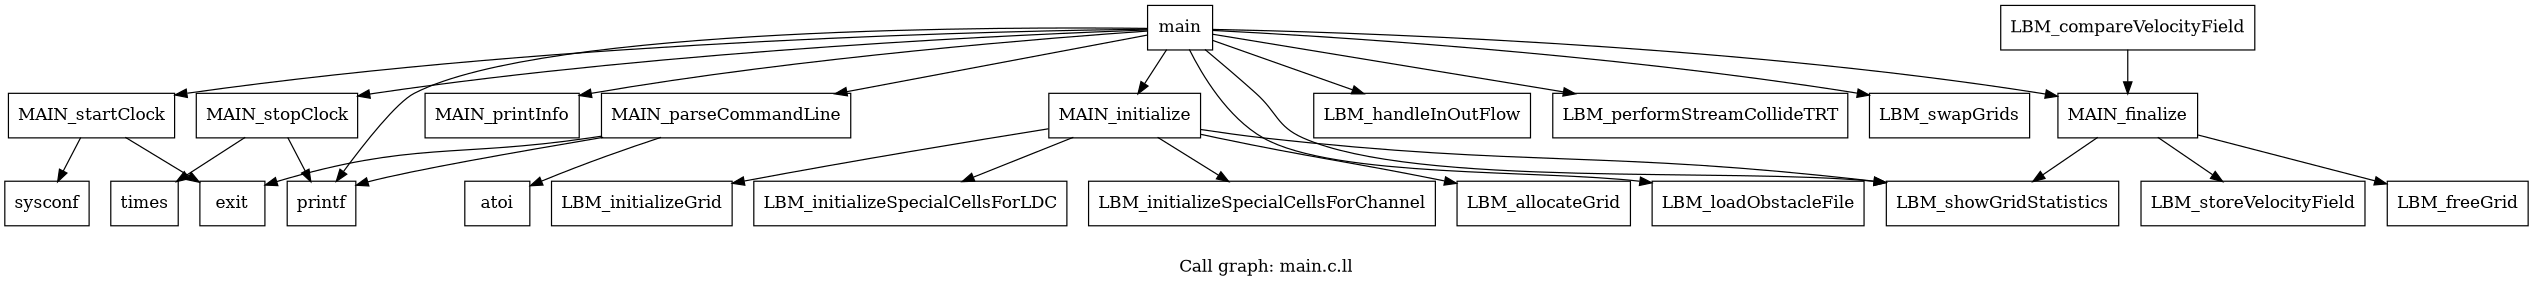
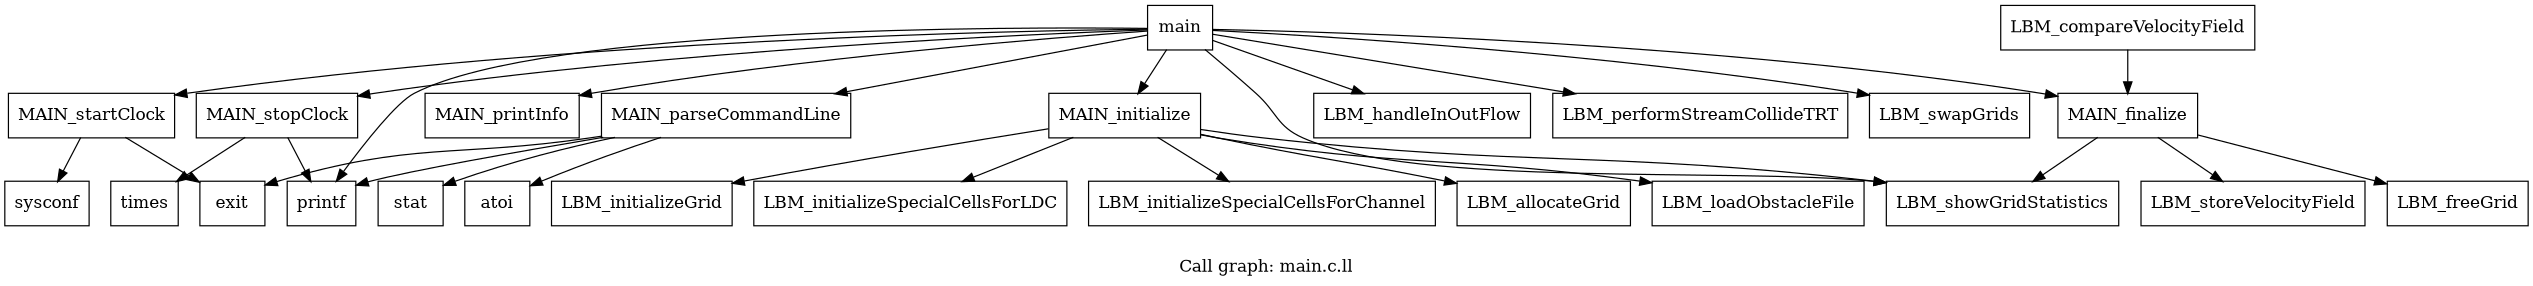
edge "main" -> "LBM_loadObstacleFile": now "MAIN_initialize" -> "LBM_loadObstacleFile"
node "stat": added
